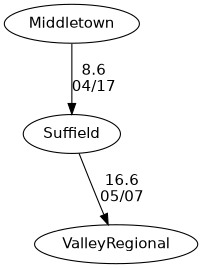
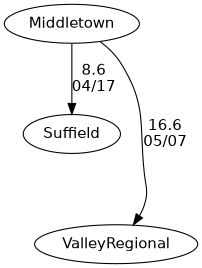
edge "Suffield" -> "ValleyRegional": now "Middletown" -> "ValleyRegional"
